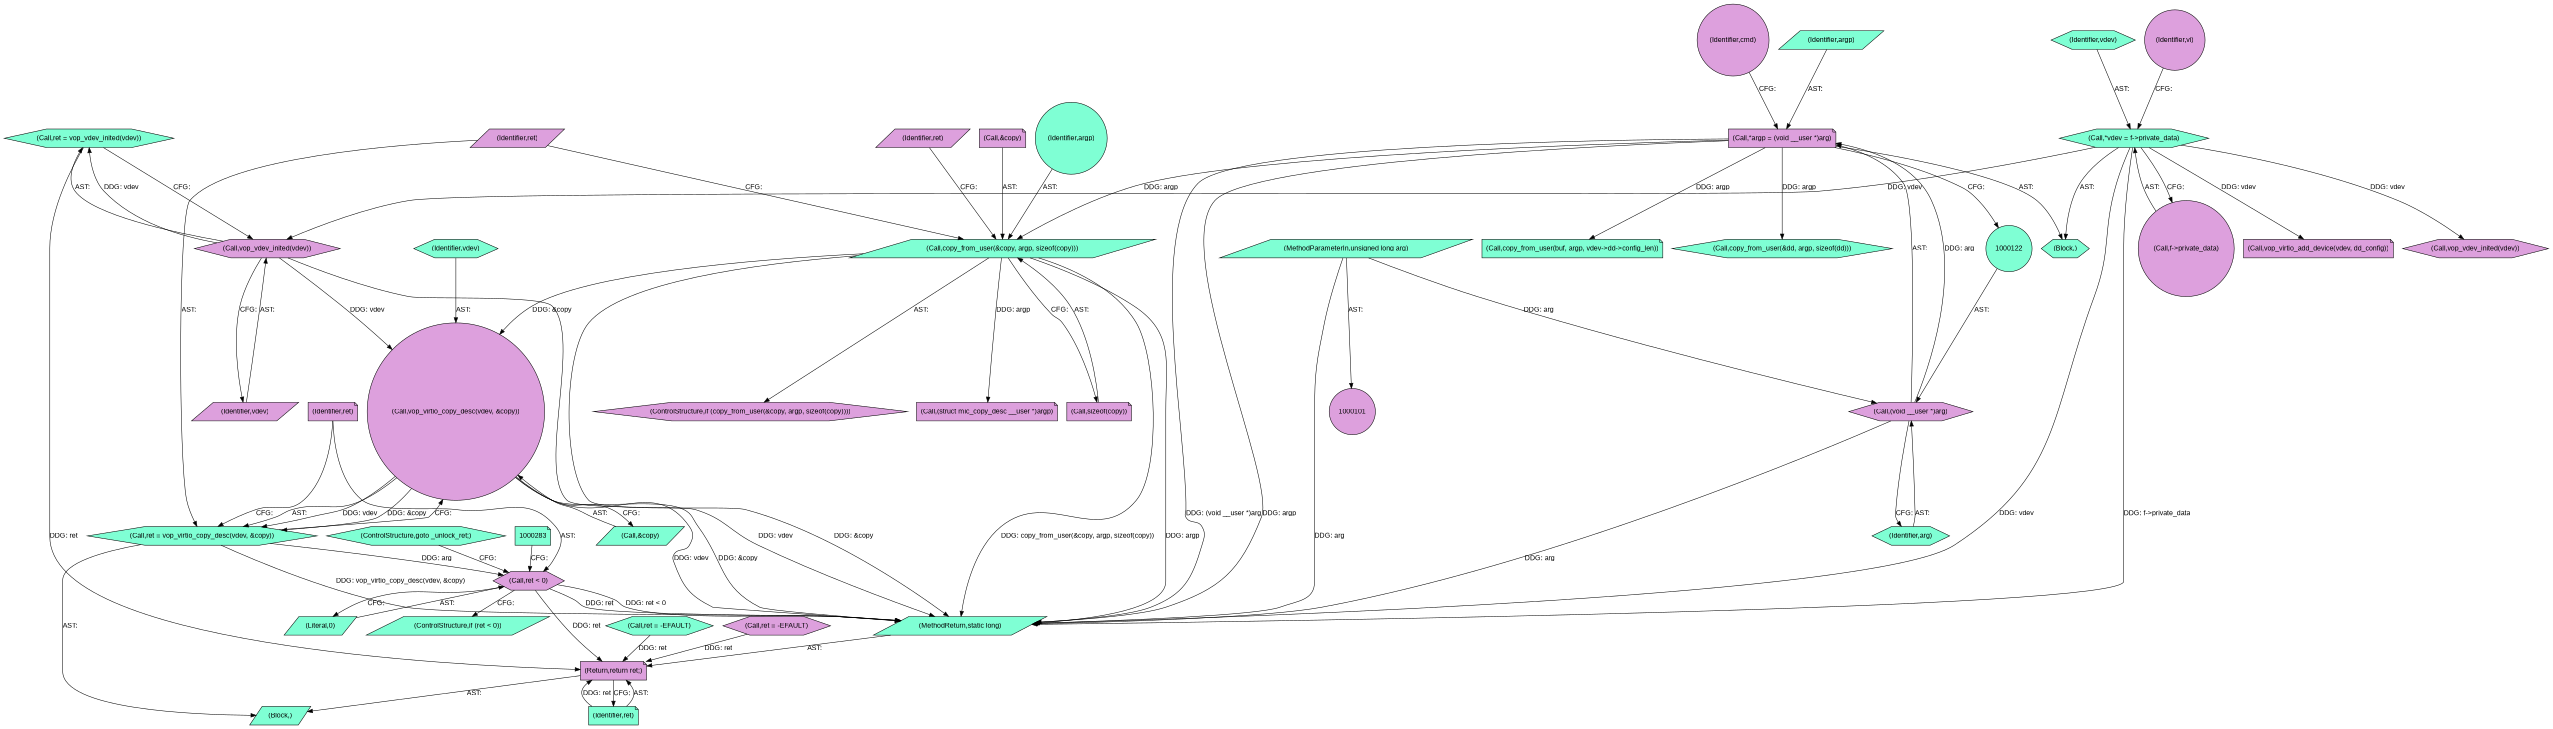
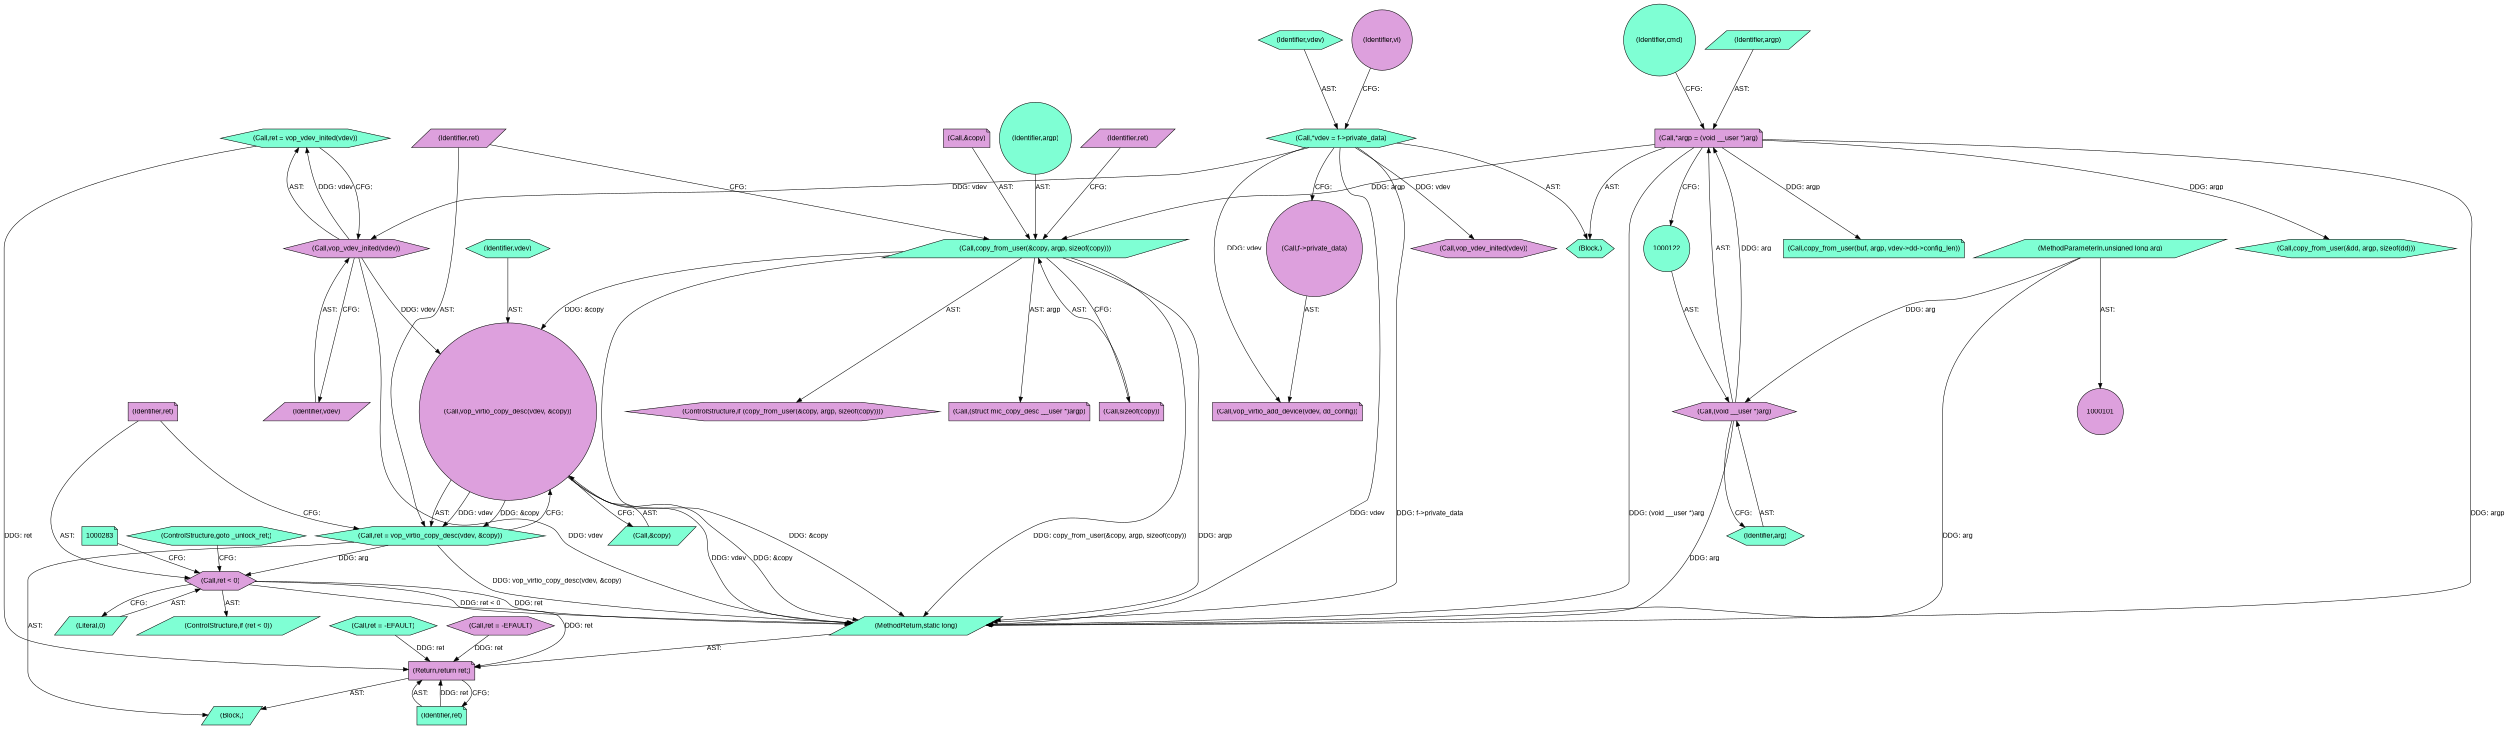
node "(Identifier,cmd)": fillcolor plum -> aquamarine
edge "(Call,f->private_data)" -> "(Call,*vdev = f->private_data)": now "(Call,f->private_data)" -> "(Call,vop_virtio_add_device(vdev, dd_config))"
edge "(Call,copy_from_user(&copy, argp, sizeof(copy)))" -> "(Call,(struct mic_copy_desc __user *)argp)": label "DDG: argp" -> "AST: argp"
edge "(Call,ret < 0)" -> "(ControlStructure,if (ret < 0))": label "CFG: " -> "AST: "
